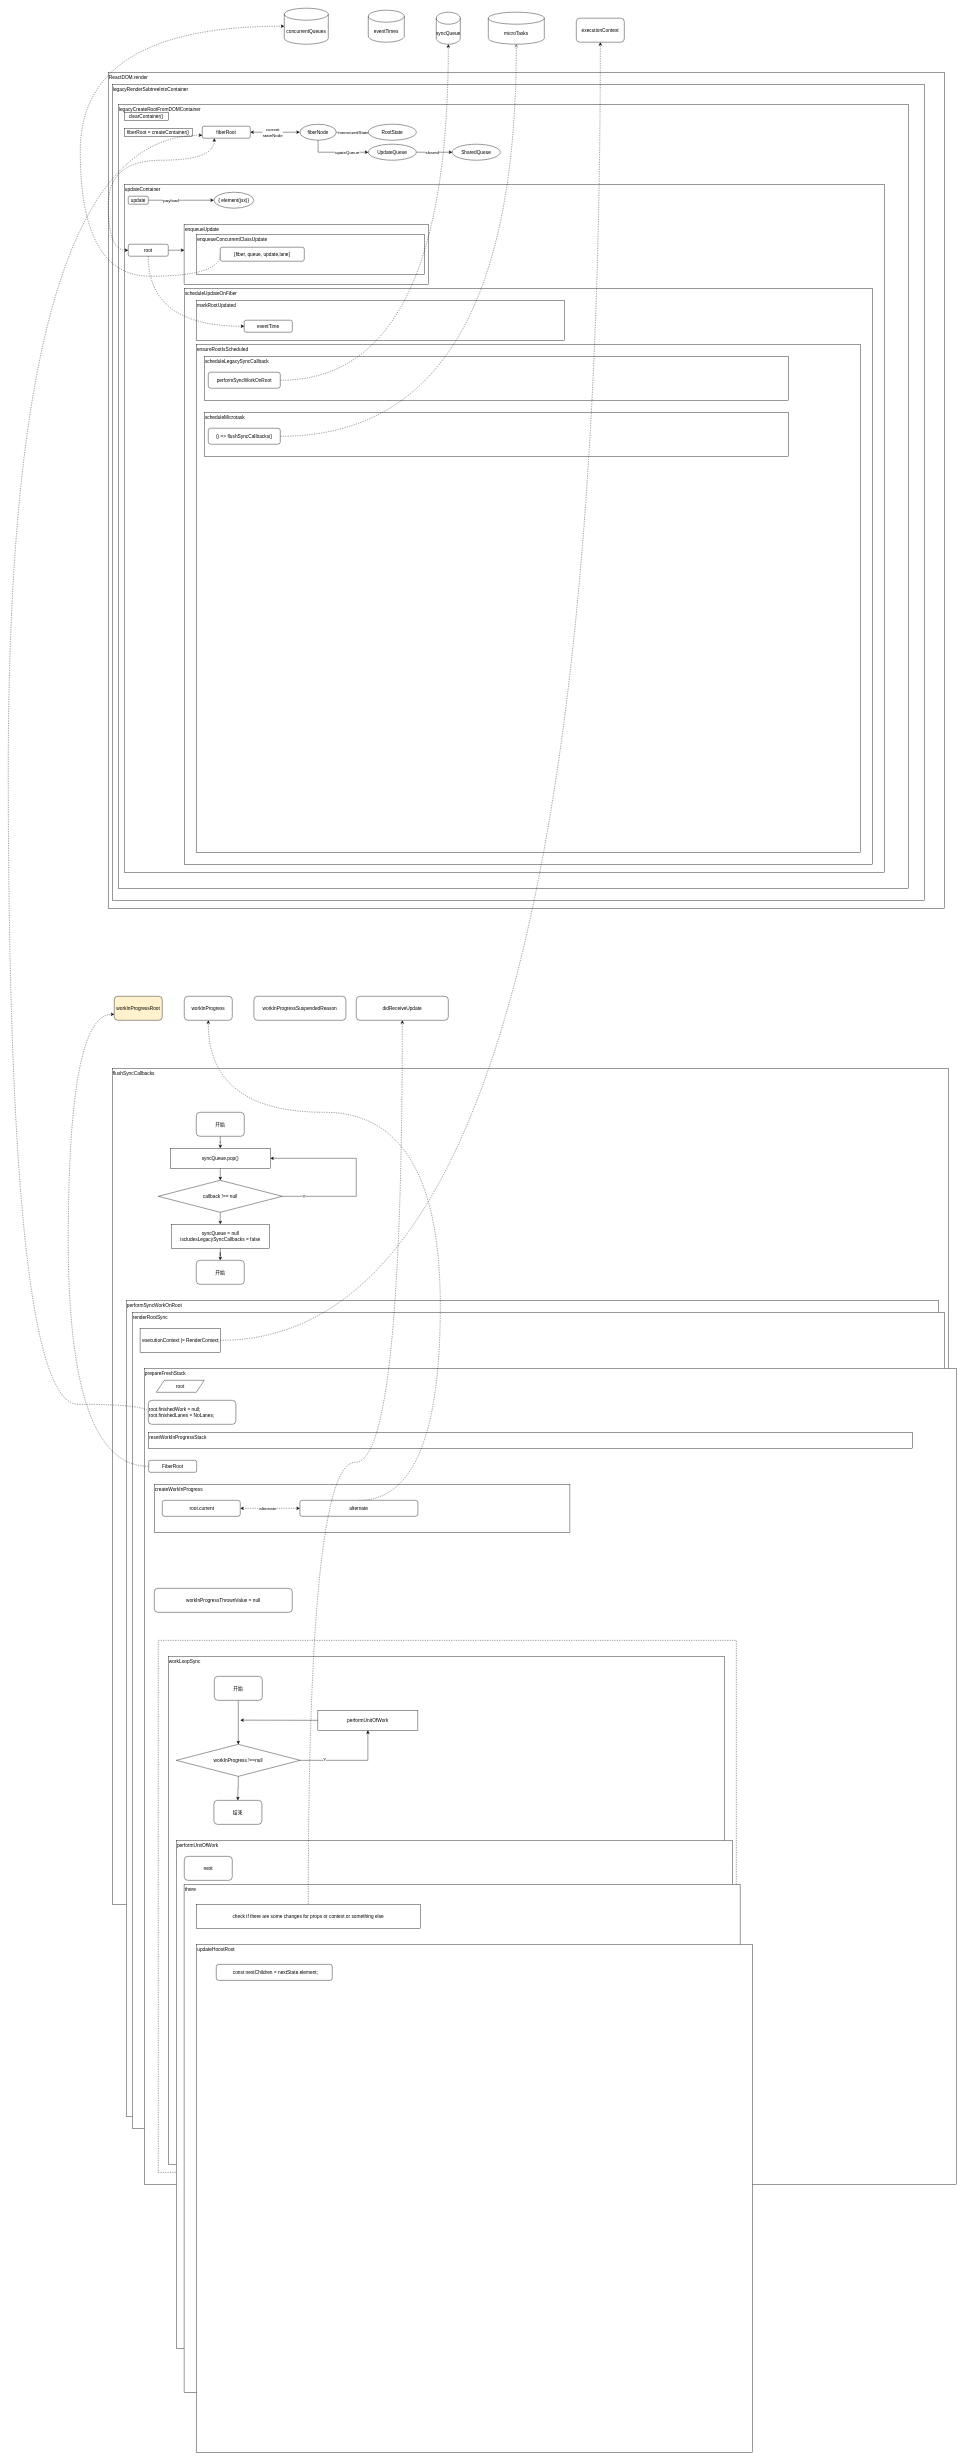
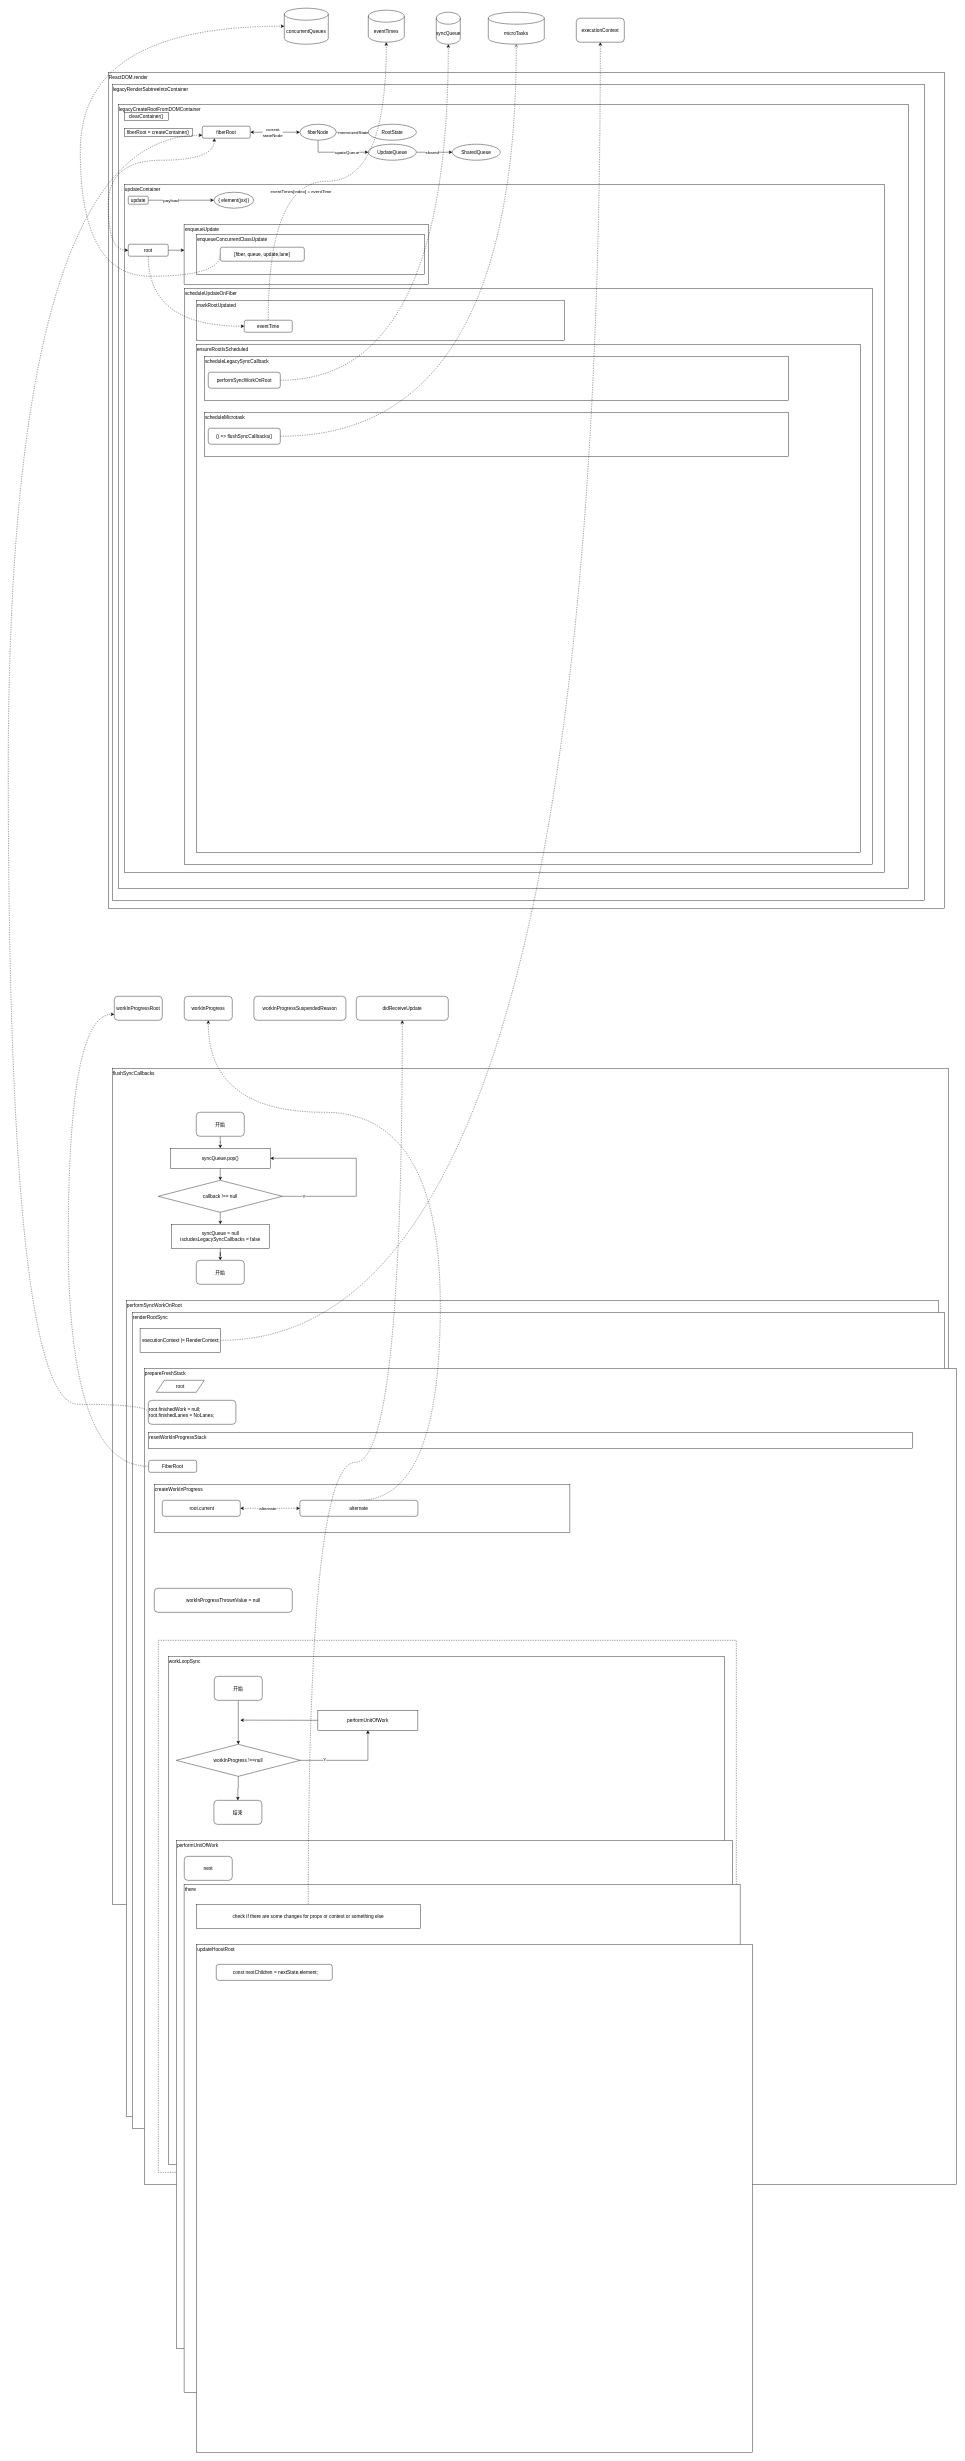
edge "eventTime" -> "eventTimes": added, label "eventTimes[index] = eventTime"
node "workInProgressRoot": fillcolor #fff2cc -> #ffffff
